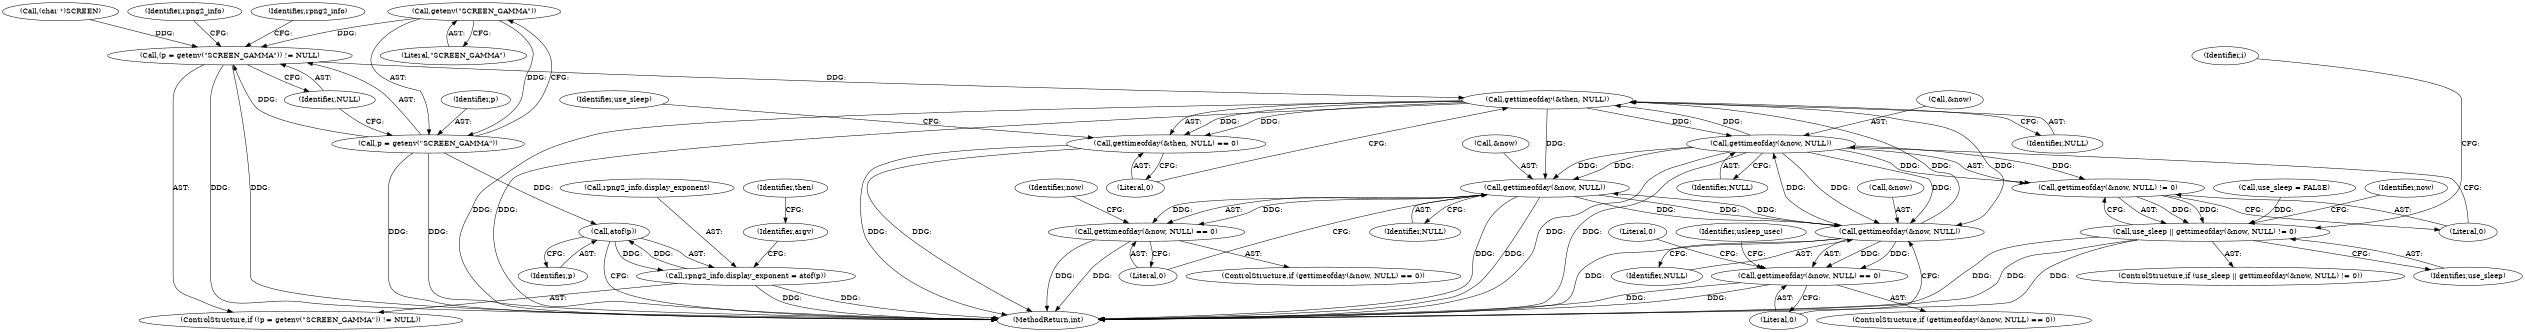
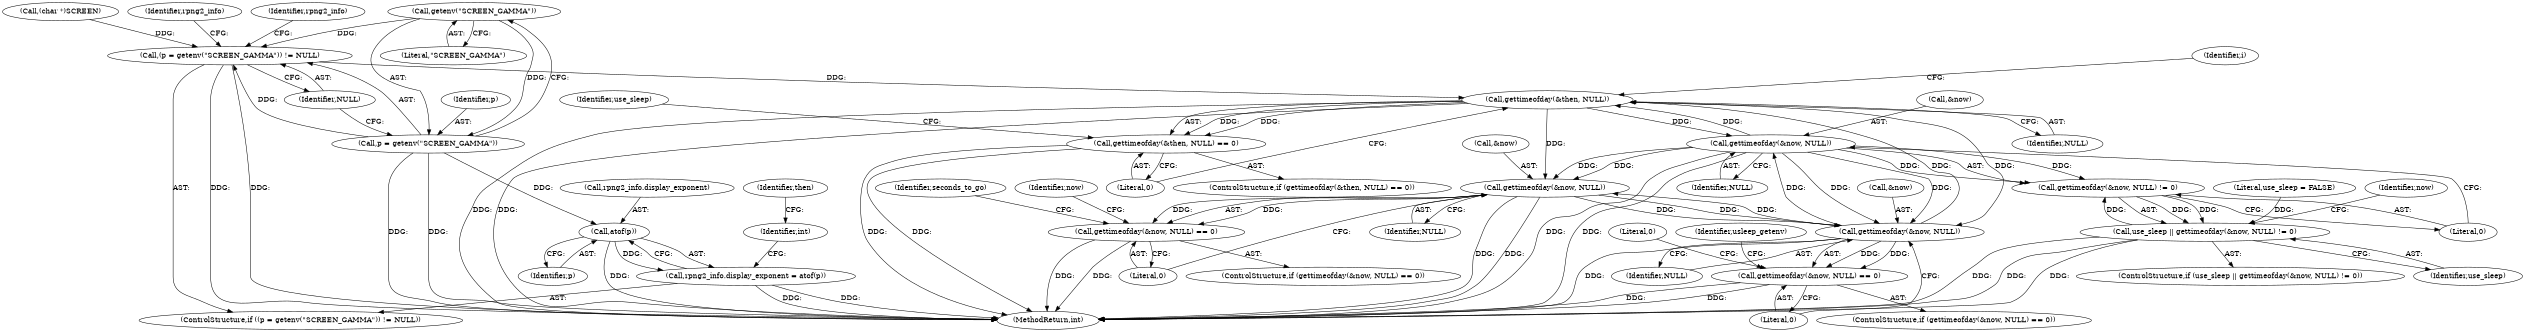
edge "(Identifier,i)" -> "(Call,use_sleep || gettimeofday(&now, NULL) != 0)": now "(Identifier,i)" -> "(Call,gettimeofday(&then, NULL))"
node "(Identifier,seconds_to_go)": added
node "(ControlStructure,if (gettimeofday(&then, NULL) == 0))": added
node "(Call,use_sleep = FALSE)": label "(Call,use_sleep = FALSE)" -> "(Literal,use_sleep = FALSE)"
edge "(Call,use_sleep || gettimeofday(&now, NULL) != 0)" -> "(Call,gettimeofday(&now, NULL) != 0)": label "CFG: " -> "DDG: "
edge "(Call,rpng2_info.display_exponent)" -> "(Call,rpng2_info.display_exponent = atof(p))": now "(Call,rpng2_info.display_exponent)" -> "(Call,atof(p))"
node "(Identifier,argv)": label "(Identifier,argv)" -> "(Identifier,int)"
node "(Identifier,usleep_usec)": label "(Identifier,usleep_usec)" -> "(Identifier,usleep_getenv)"
edge "(Call,rpng2_info.display_exponent = atof(p))" -> "(Call,atof(p))": label "DDG: " -> "CFG: "
edge "(Call,atof(p))" -> "(MethodReturn,int)": label "CFG: " -> "DDG: "
